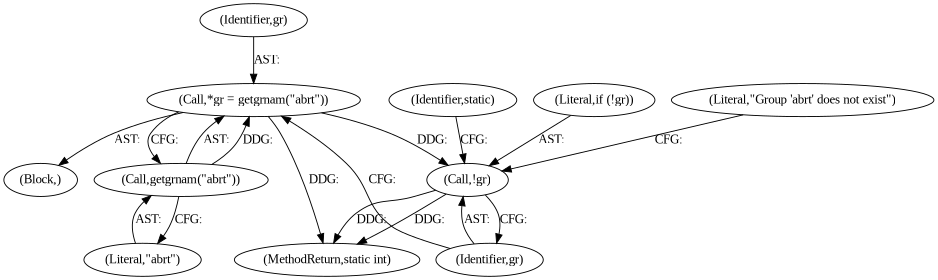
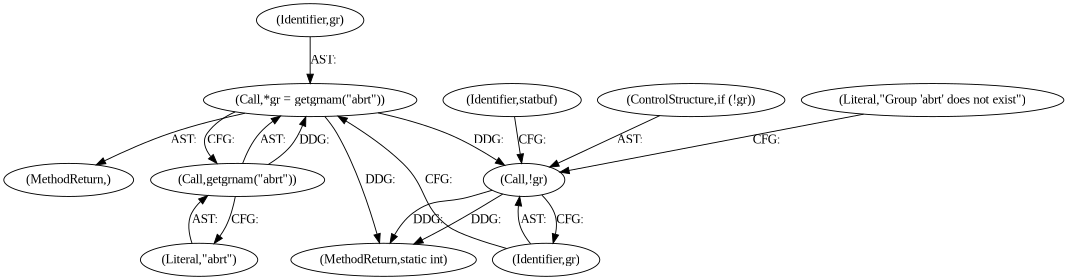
node "(Identifier,static)": label "(Identifier,static)" -> "(Identifier,statbuf)"
node "(Literal,if (!gr))": label "(Literal,if (!gr))" -> "(ControlStructure,if (!gr))"
node "(Block,)": label "(Block,)" -> "(MethodReturn,)"
